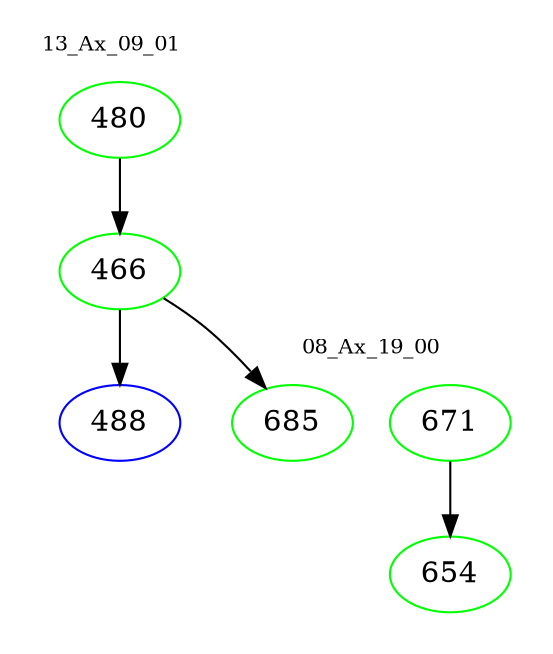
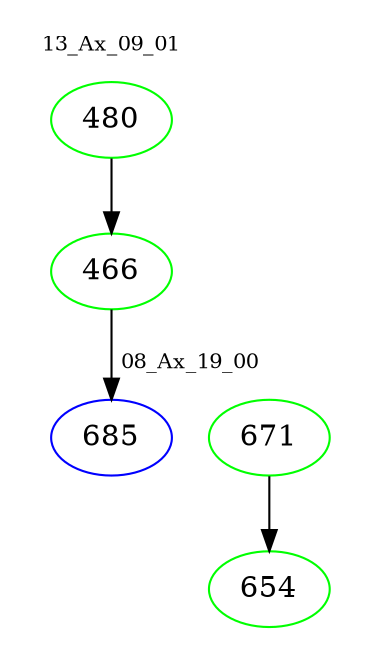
node "488": removed
node "685": color green -> blue
